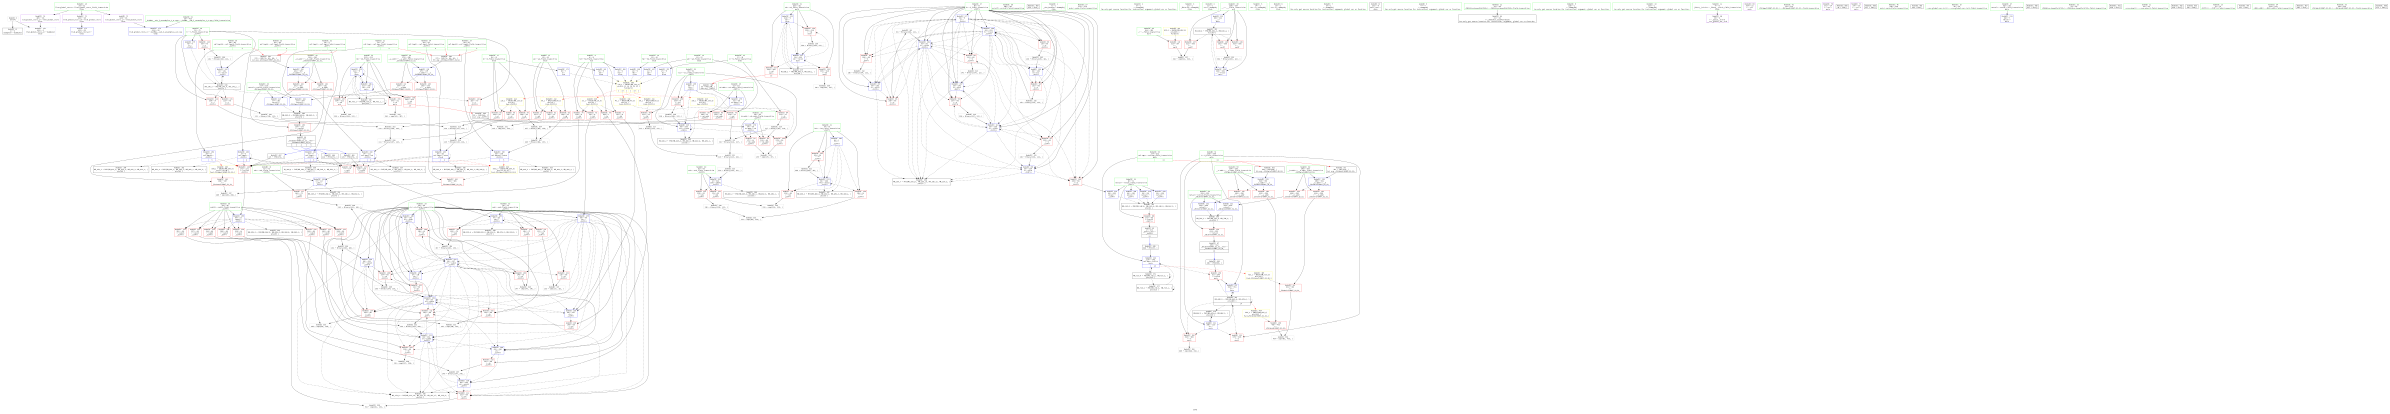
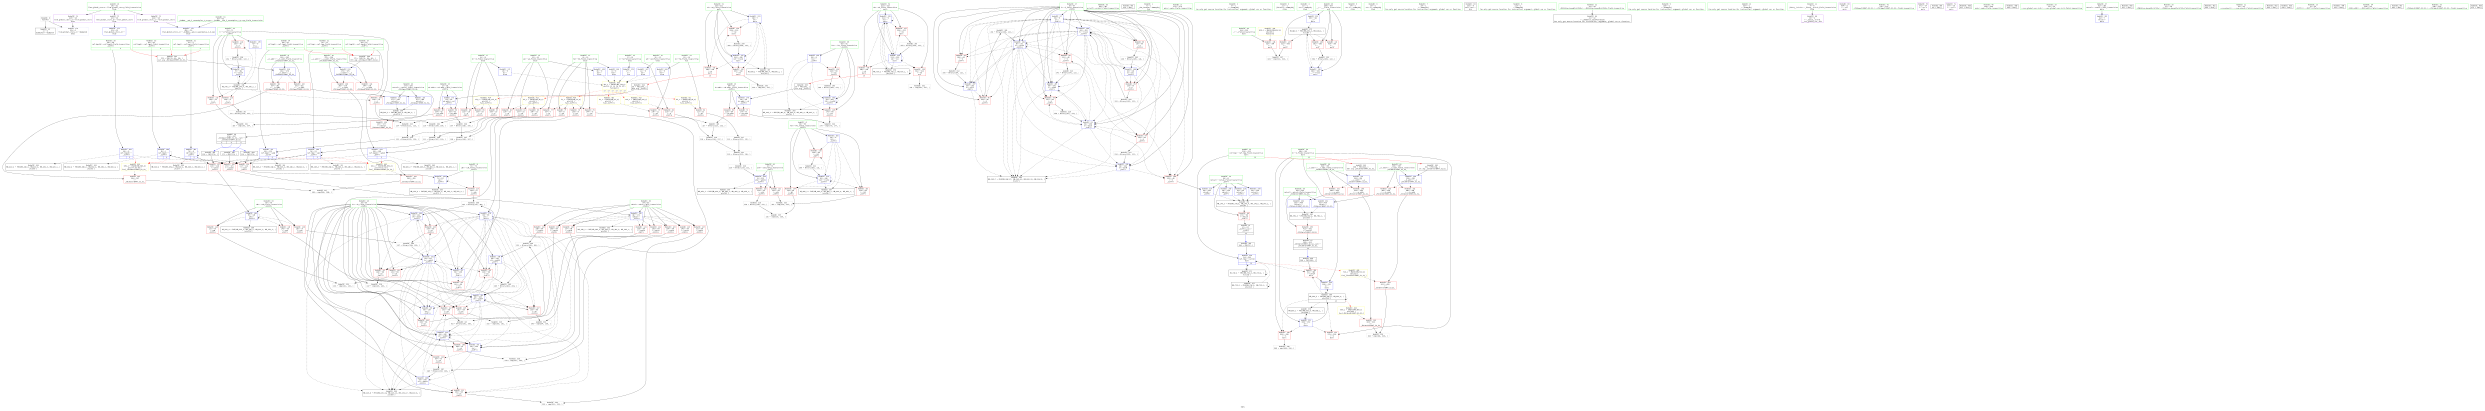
edge "NodeID: 300" -> "NodeID: 226": added
edge "NodeID: 318" -> "NodeID: 92": reversed
